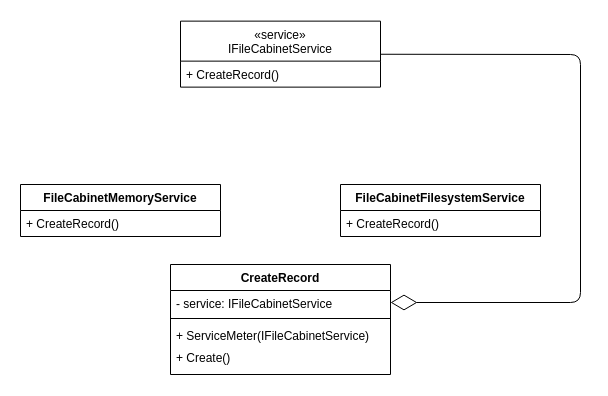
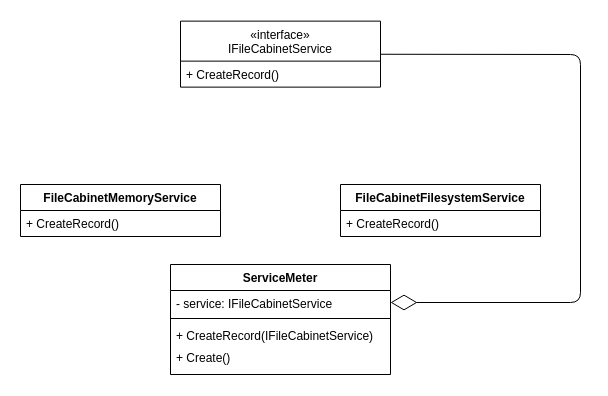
node "«service» IFileCabinetService": label "«service» IFileCabinetService" -> "«interface» IFileCabinetService"
node "CreateRecord": label "CreateRecord" -> "ServiceMeter"
node "+ ServiceMeter(IFileCabinetService)": label "+ ServiceMeter(IFileCabinetService)" -> "+ CreateRecord(IFileCabinetService)"
